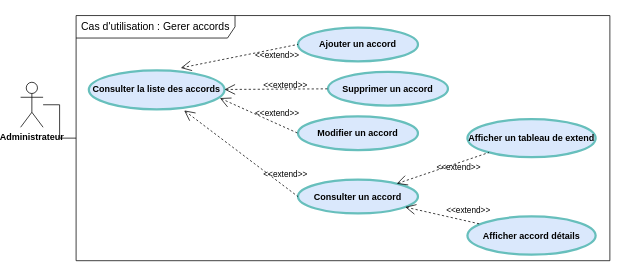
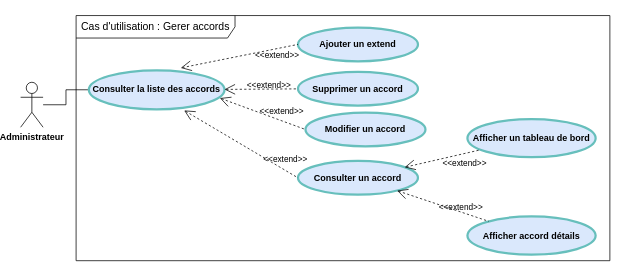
node "Ajouter un accord": label "Ajouter un accord" -> "Ajouter un extend"
node "Supprimer un accord": moved (388, 89) -> (358, 89)
edge "Administrateur" -- "Cas d'utilisation : Gerer accords": now "Administrateur" -- "Consulter la liste des accords"
node "Modifier un accord": moved (358, 133) -> (366, 129)
node "Afficher un tableau de extend": label "Afficher un tableau de extend" -> "Afficher un tableau de bord"
node "Consulter un accord": moved (358, 197) -> (358, 178)
